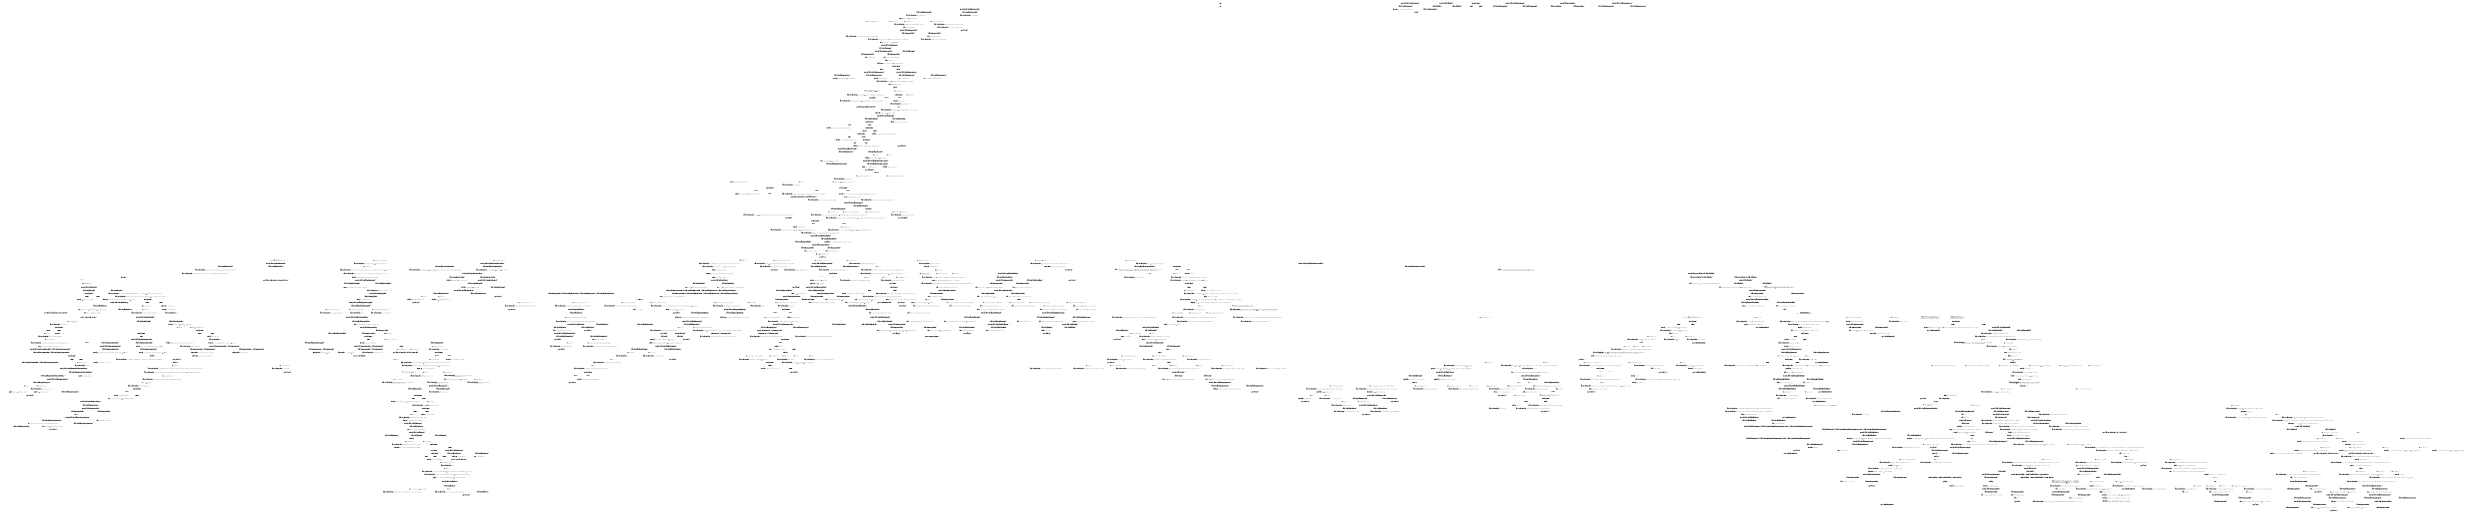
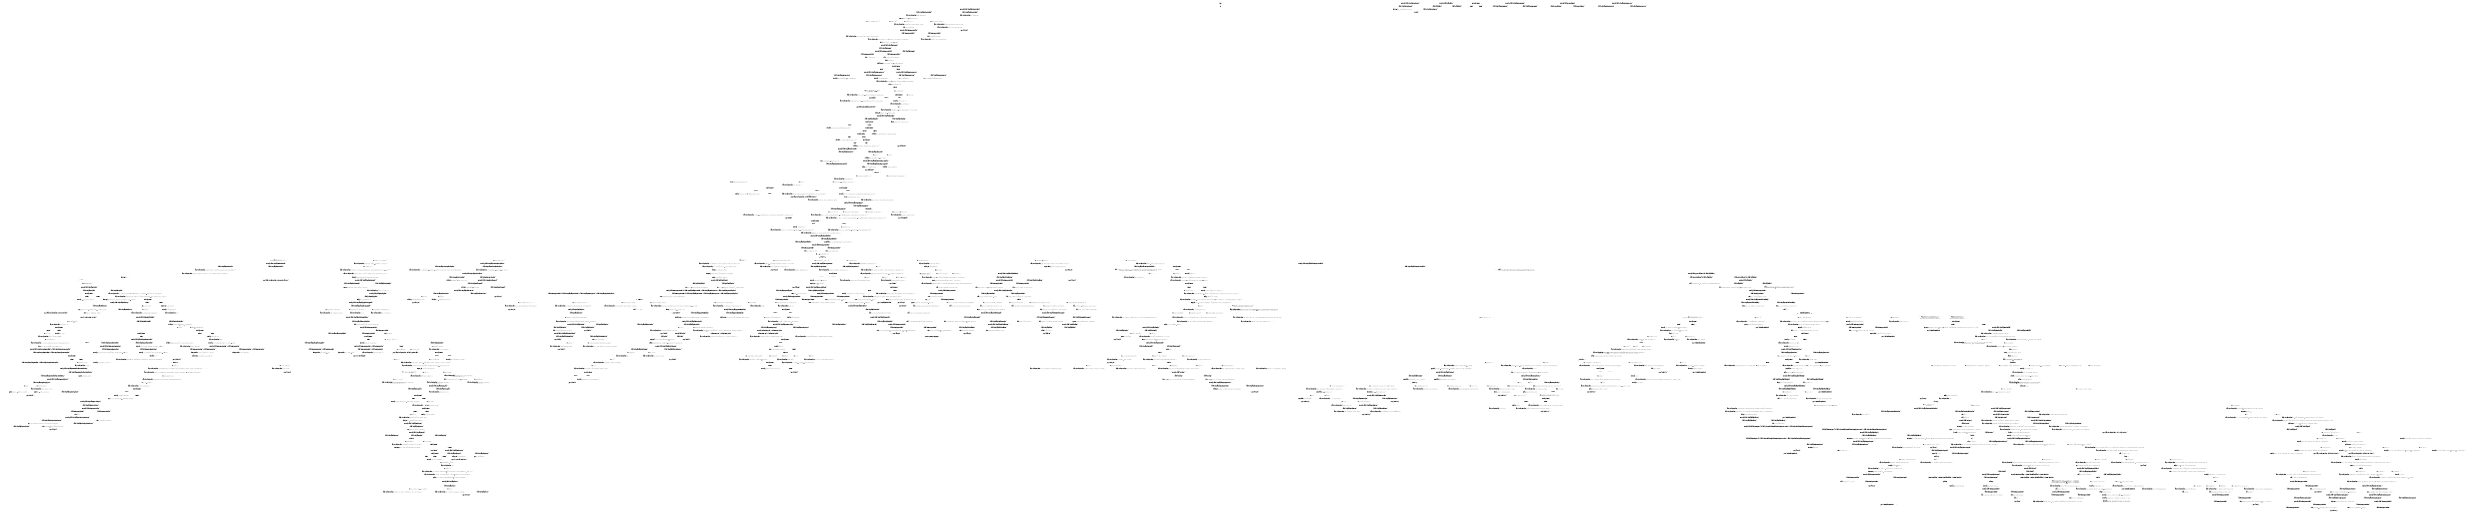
node "You: “你知道吗——我觉得你*没有*打电话给警局。”": added
